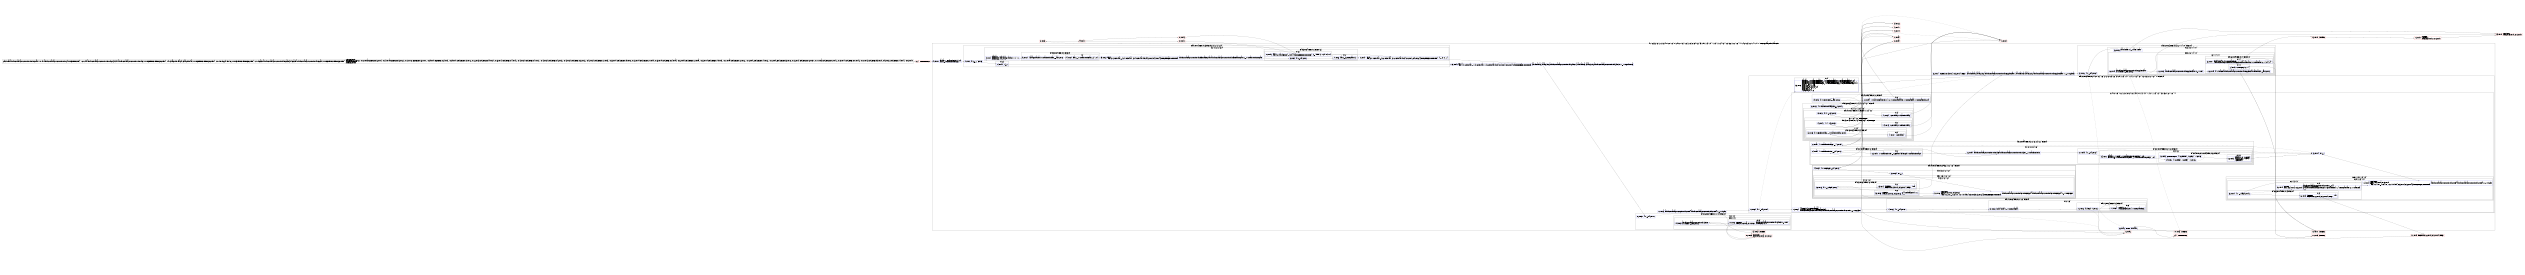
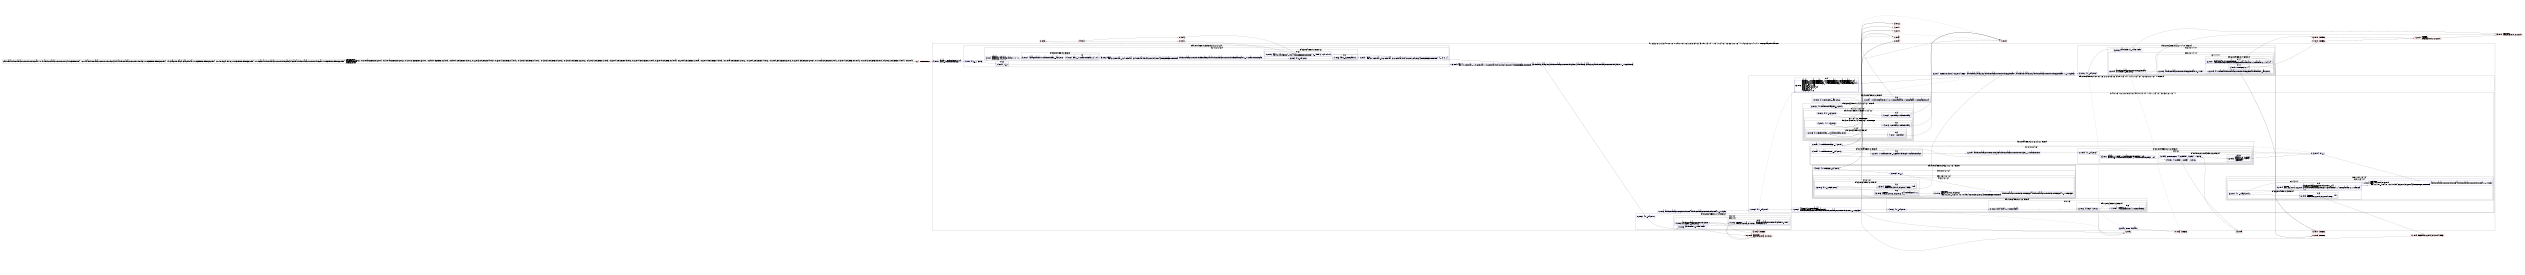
node "174: 0x01d0": added
node "107: 0x0052": added
node "130: 0x00ea": added
node "89: ?": removed
